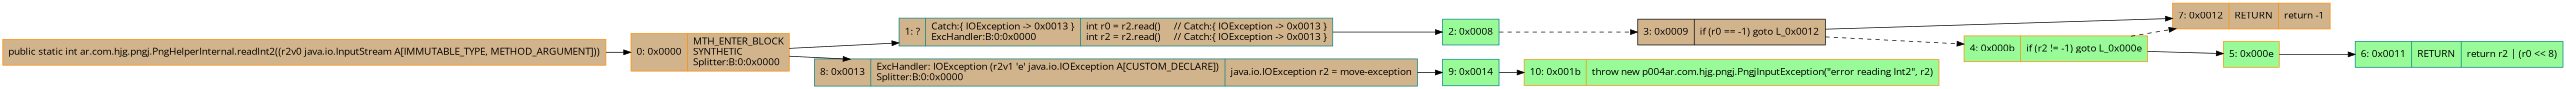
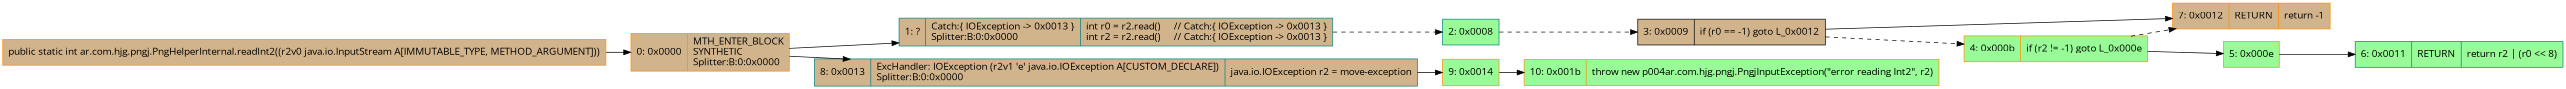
edge "1: ?" -> "2: 0x0008": style solid -> dashed
node "1: ?": text "ExcHandler:B:0:0x0000" -> "Splitter:B:0:0x0000"
node "9: 0x0014": color teal -> darkorange
